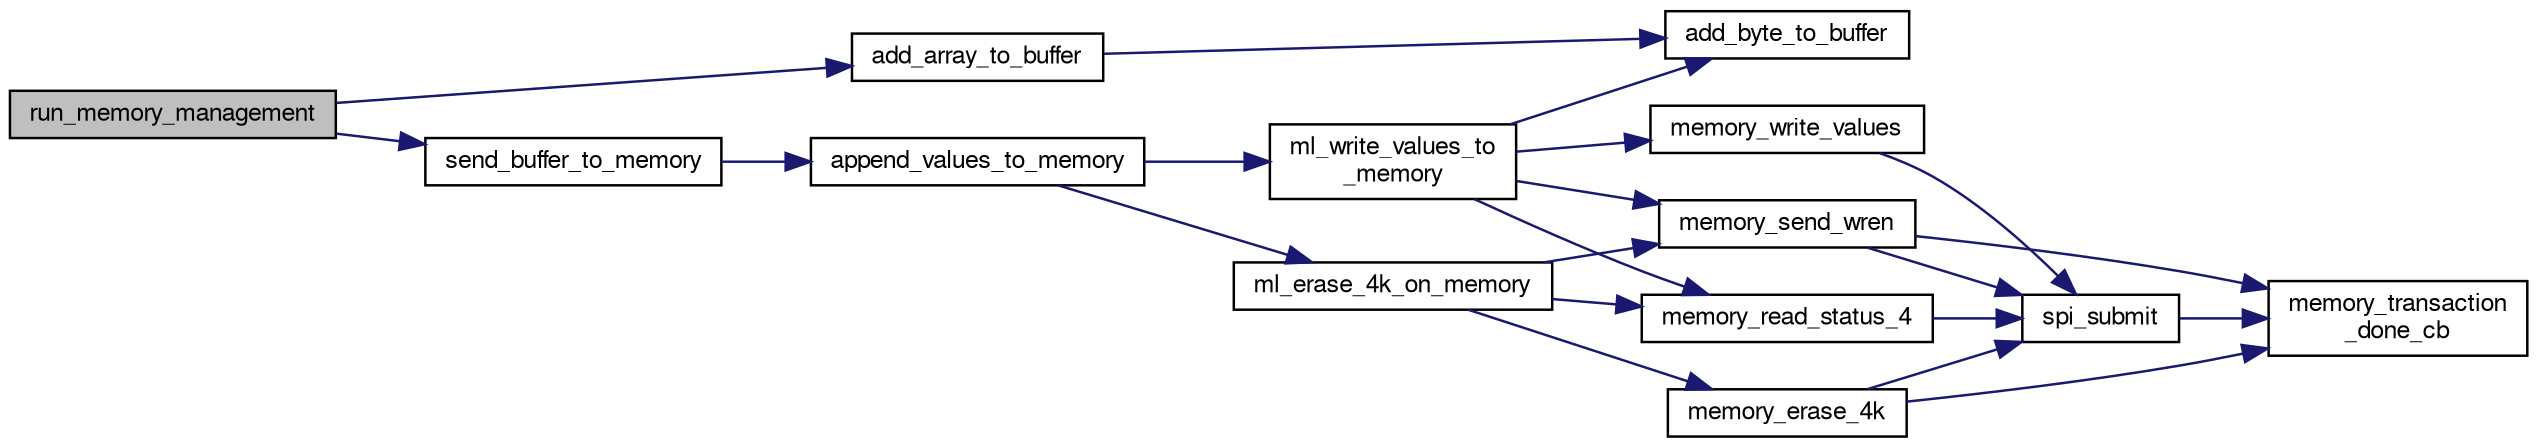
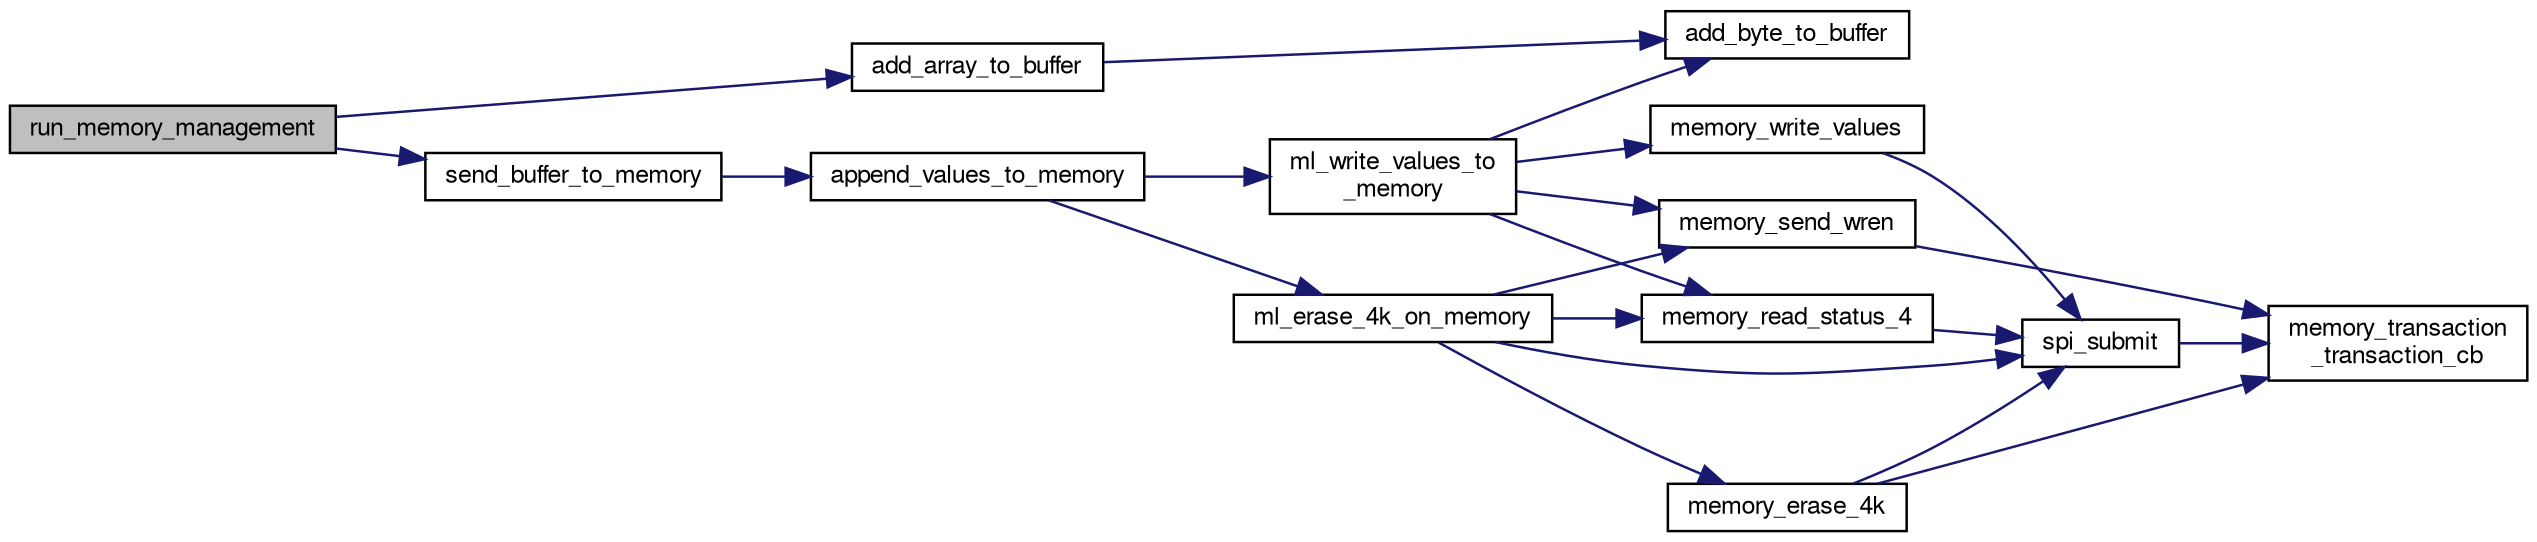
edge "memory_send_wren" -> "spi_submit": now "ml_erase_4k_on_memory" -> "spi_submit"
node "memory_transaction _done_cb": label "memory_transaction _done_cb" -> "memory_transaction _transaction_cb"
